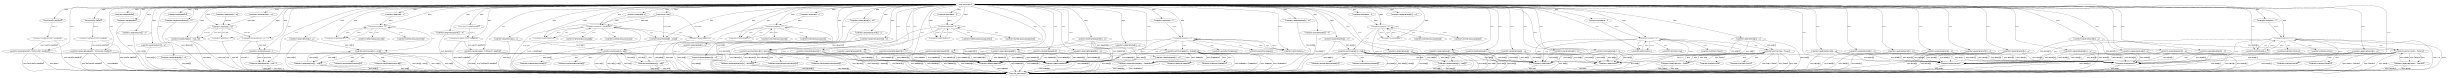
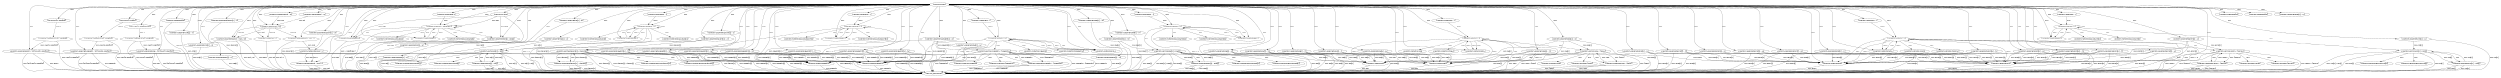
edge "(METHOD,cbnalicn)" -> "(<operator>.cast,(int*)calloc(7, sizeof(int)))": now "(METHOD,cbnalicn)" -> "(<operator>.assignment,ieq = 36)"
edge "(<operator>.assignment,gpmm[0] = 61)" -> "(METHOD_RETURN,void)": removed, label "DDG: gpmm[0]"
